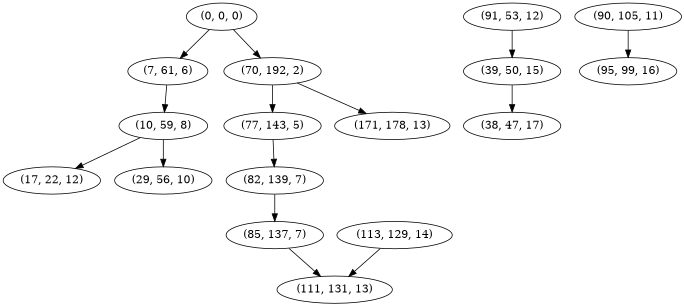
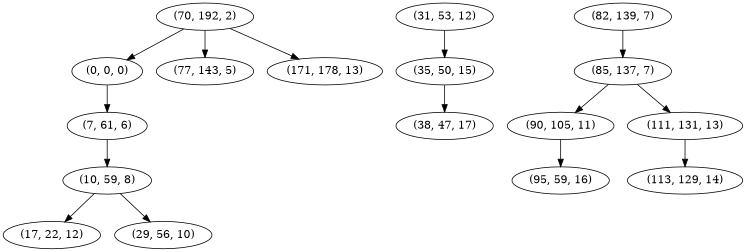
node "(91, 53, 12)": label "(91, 53, 12)" -> "(31, 53, 12)"
edge "(0, 0, 0)" -> "(70, 192, 2)": reversed
node "(39, 50, 15)": label "(39, 50, 15)" -> "(35, 50, 15)"
node "(95, 99, 16)": label "(95, 99, 16)" -> "(95, 59, 16)"
edge "(85, 137, 7)" -> "(90, 105, 11)": added
edge "(77, 143, 5)" -> "(82, 139, 7)": removed
edge "(113, 129, 14)" -> "(111, 131, 13)": reversed
